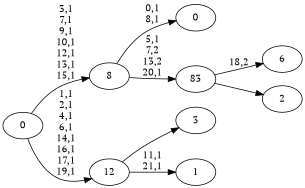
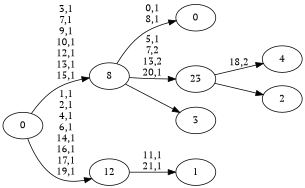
node "6": label "6" -> "4"
node "83": label "83" -> "23"
edge "12" -> "3": now "8" -> "3"
